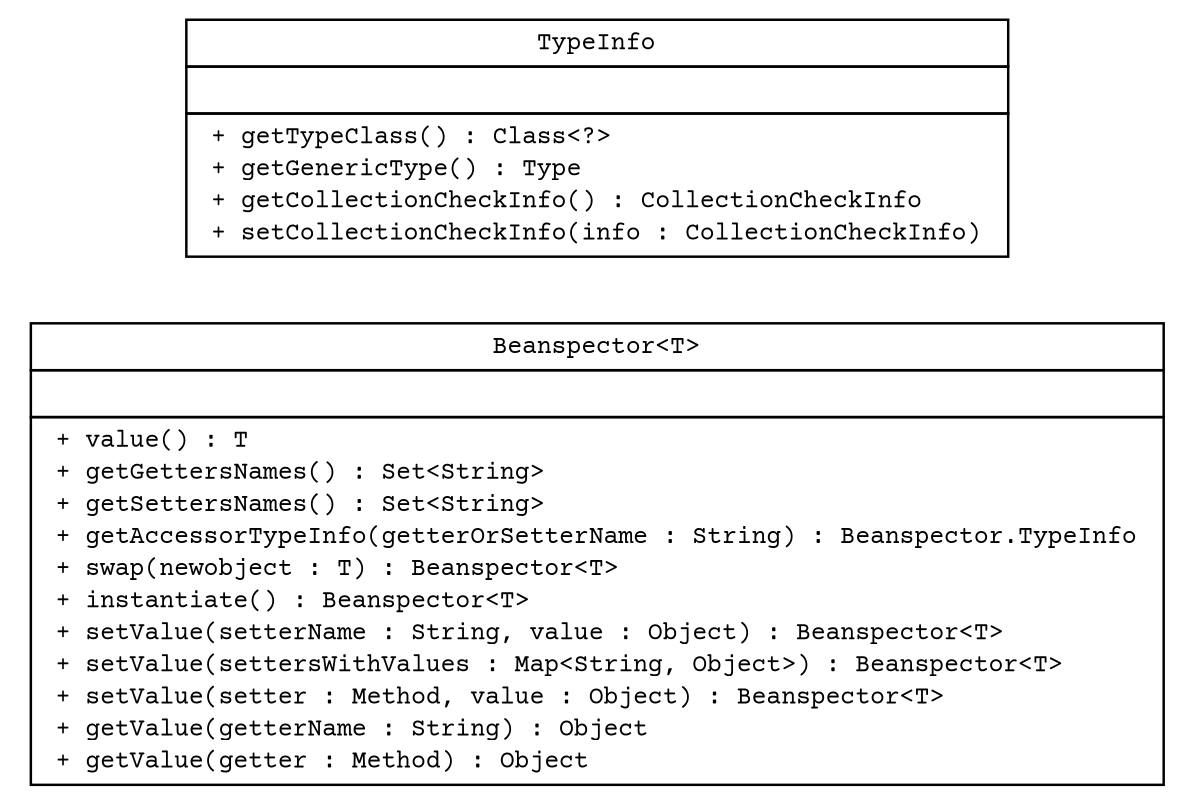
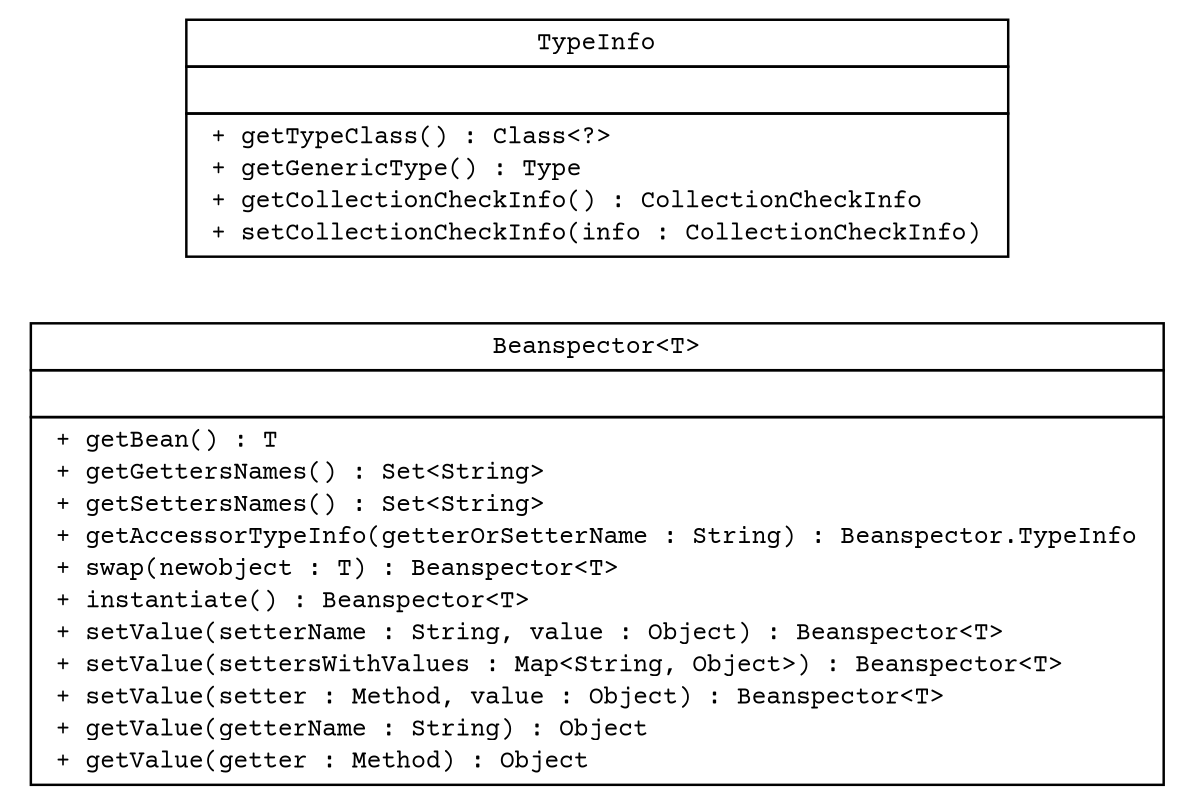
node "Beanspector<T>": text "+ value() : T" -> "+ getBean() : T"
